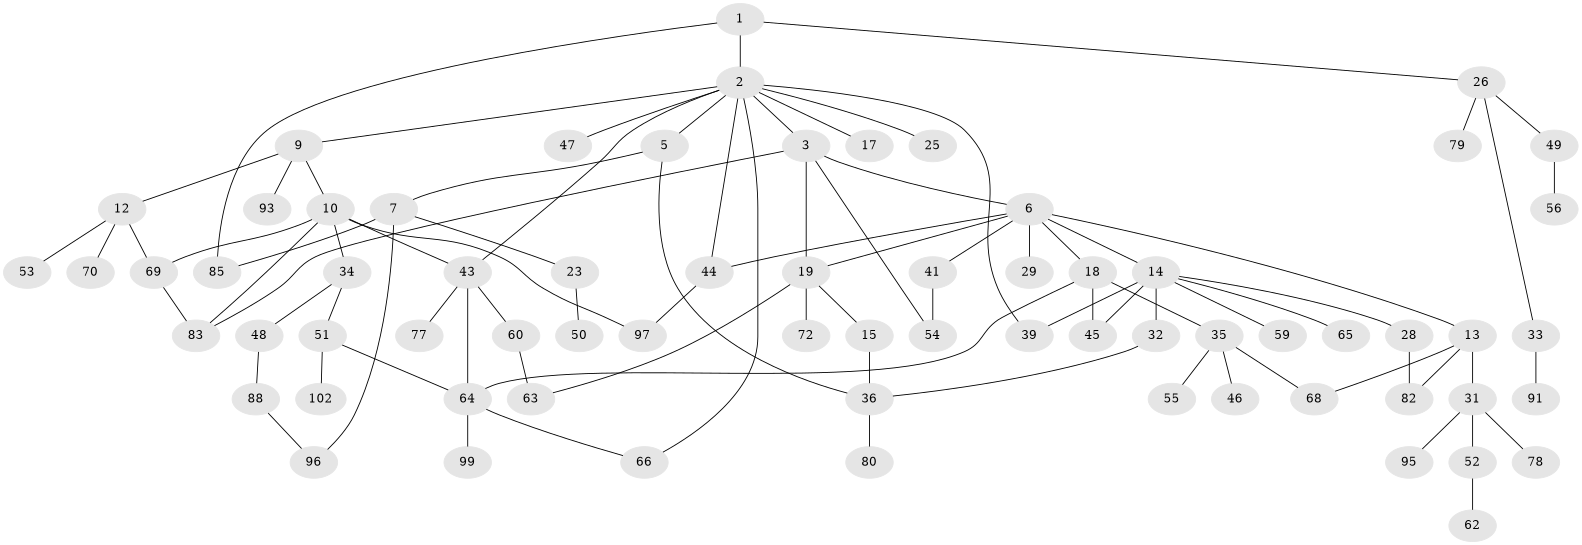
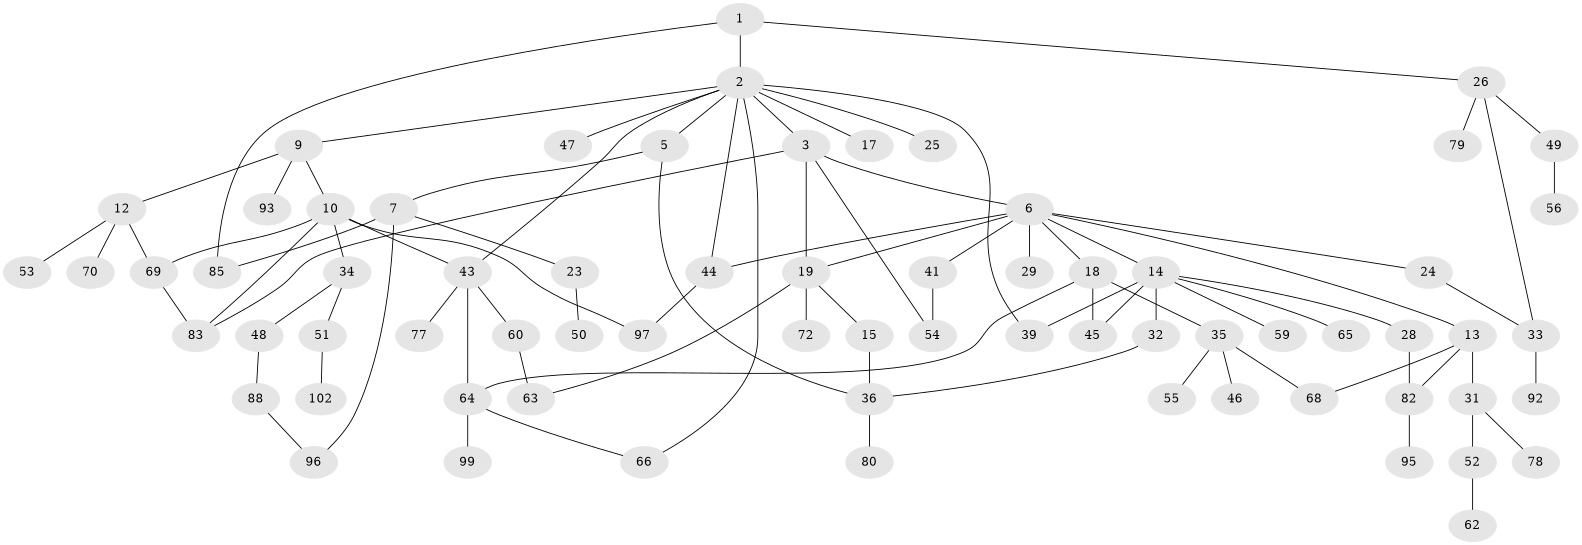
node "24": added
edge "51" -- "64": removed
node "91": label "91" -> "92"
edge "31" -- "95": now "82" -- "95"
